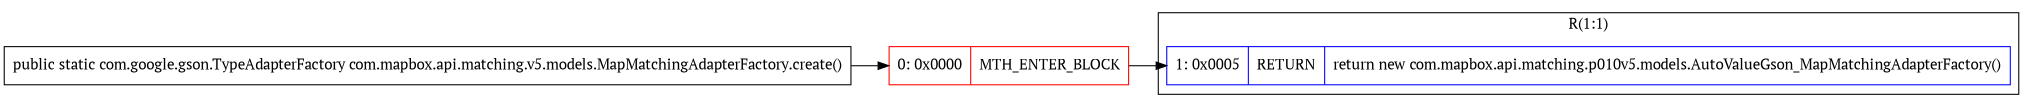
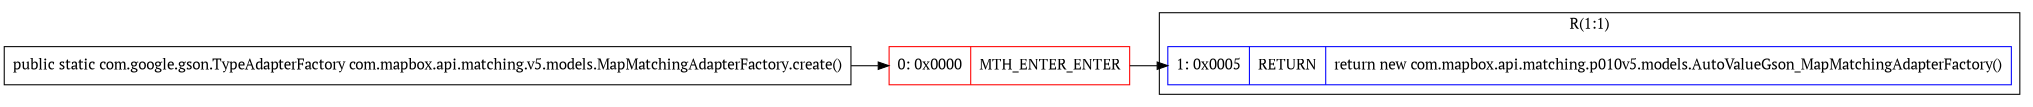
node "0: 0x0000": text "MTH_ENTER_BLOCK" -> "MTH_ENTER_ENTER"
